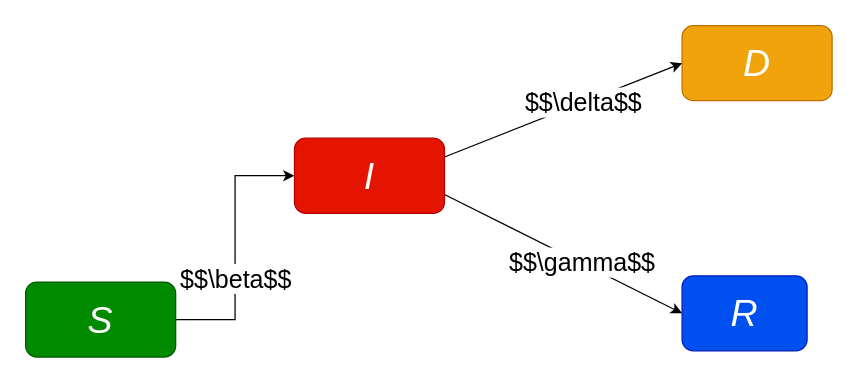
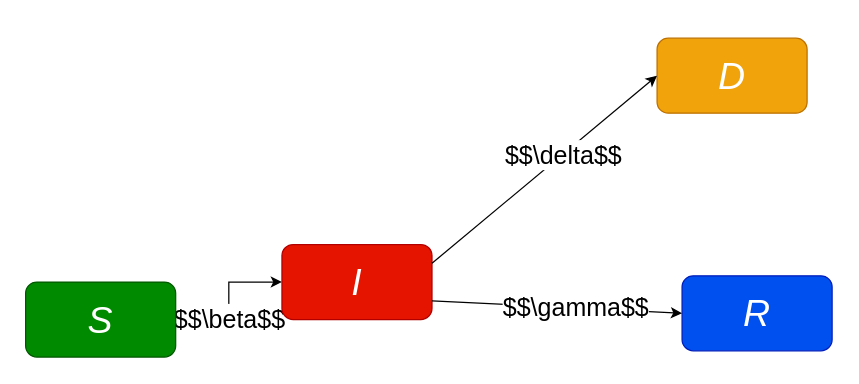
node "D": moved (757, 63) -> (732, 76)
node "I": moved (369, 176) -> (357, 282)
node "R": size 125x75 -> 150x75
